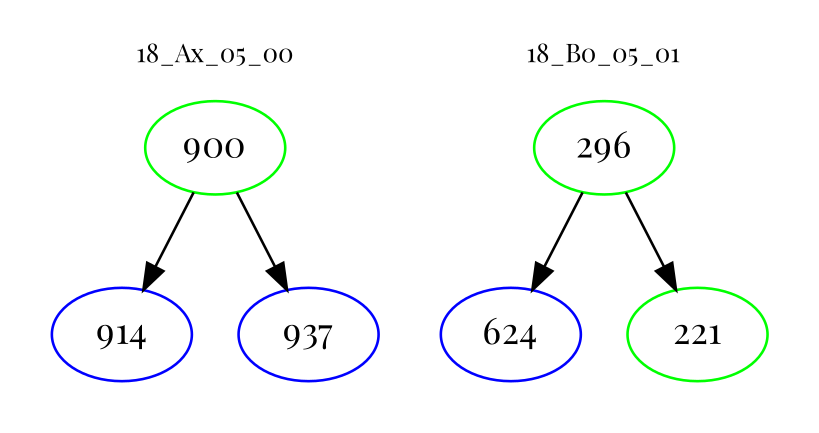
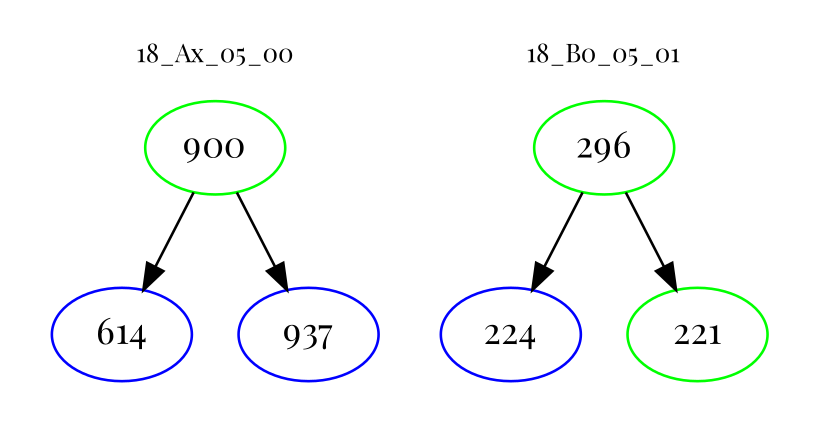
node "914": label "914" -> "614"
node "624": label "624" -> "224"
